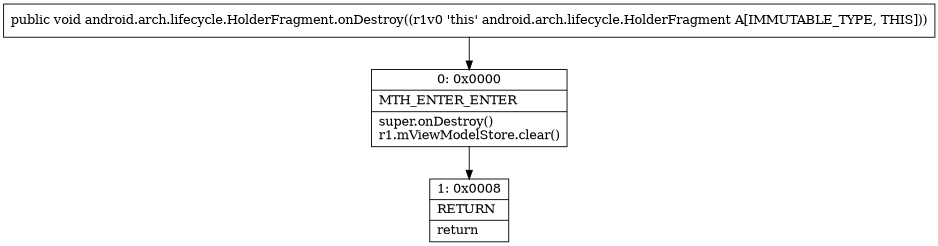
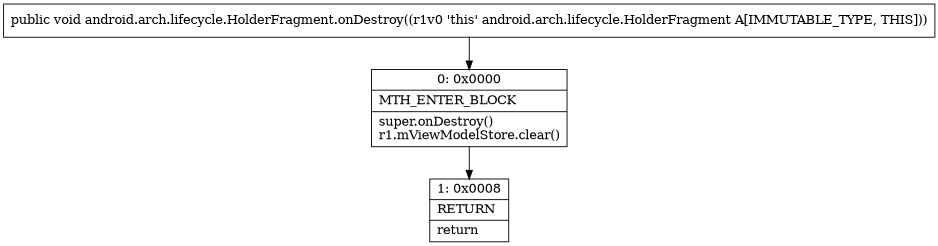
node "0: 0x0000": text "MTH_ENTER_ENTER" -> "MTH_ENTER_BLOCK"
